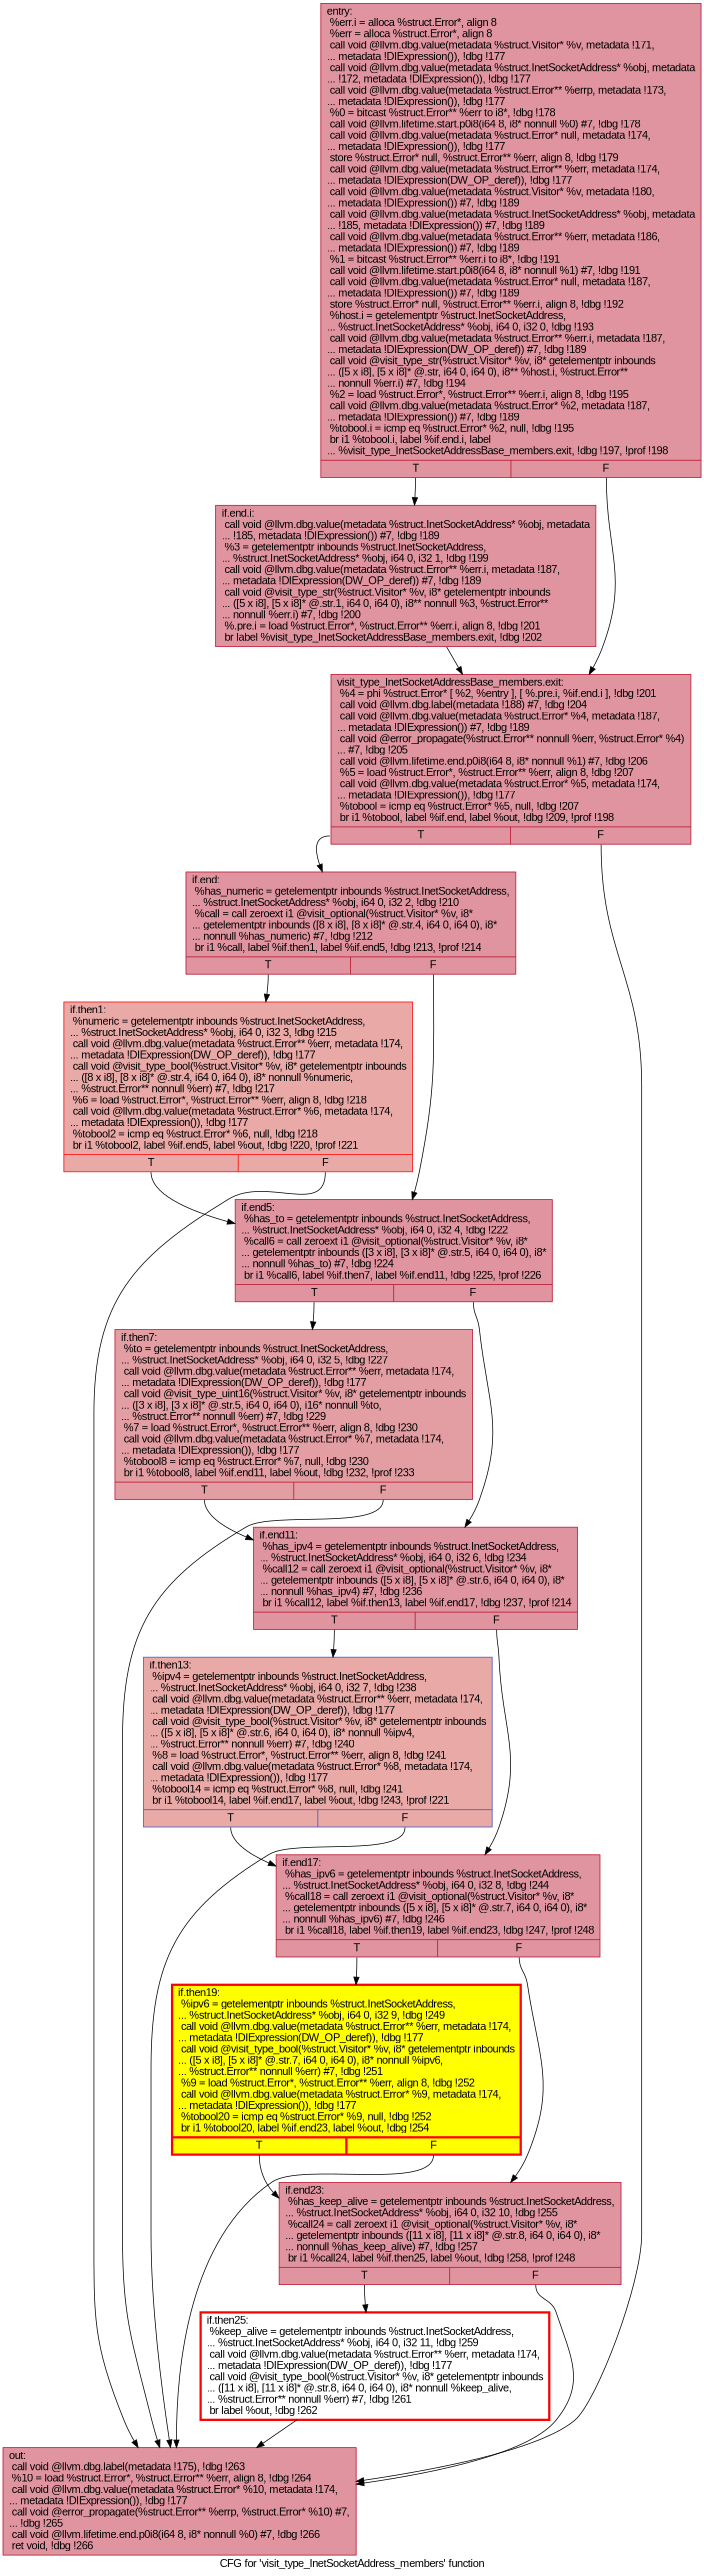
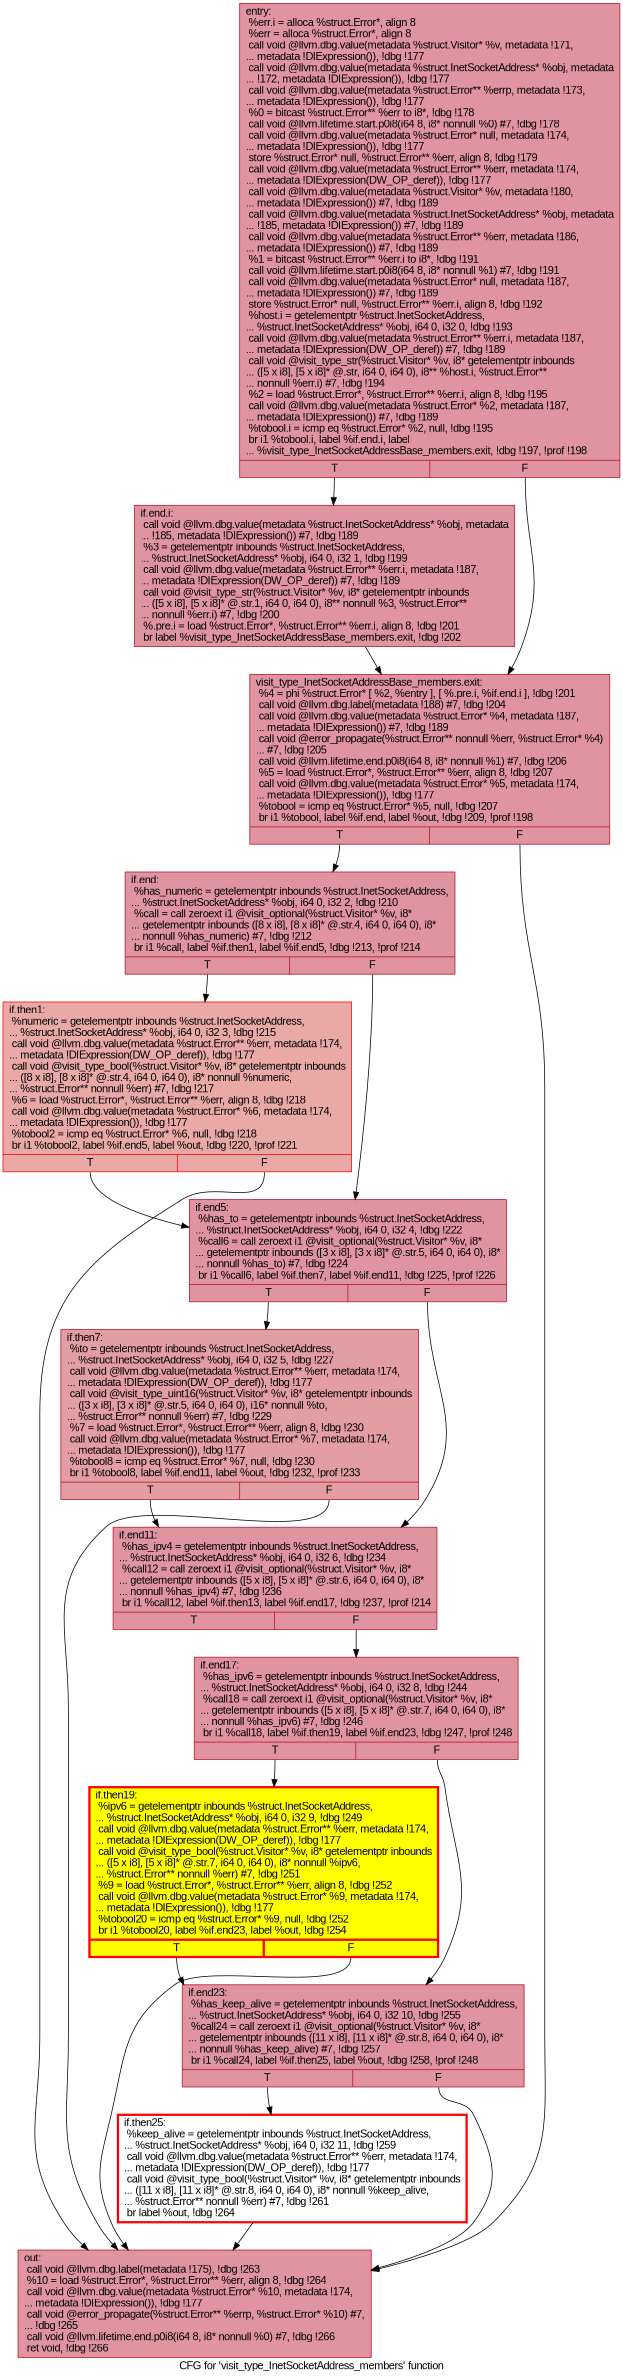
node "if.then13:": removed
node "if.then25:": text "br label %out, !dbg !262" -> "br label %out, !dbg !264"
